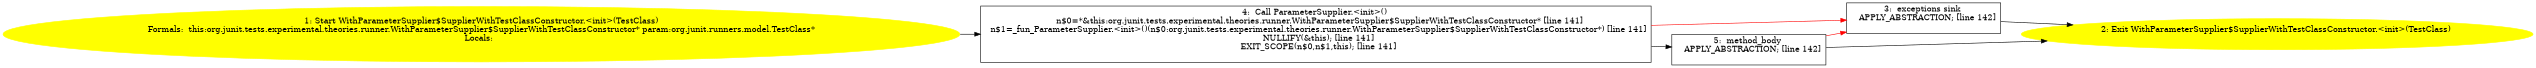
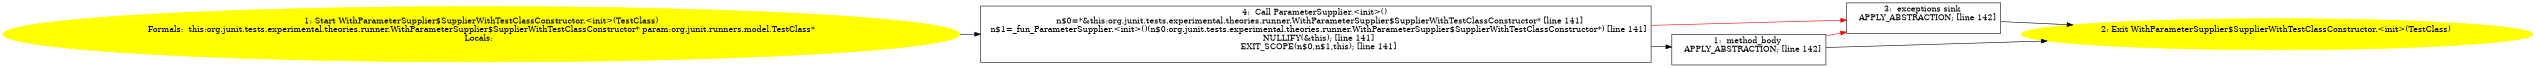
node "5:  method_body APPLY_ABSTRACTION; [line 142]": label "5:  method_body APPLY_ABSTRACTION; [line 142]" -> "1:  method_body APPLY_ABSTRACTION; [line 142]"
